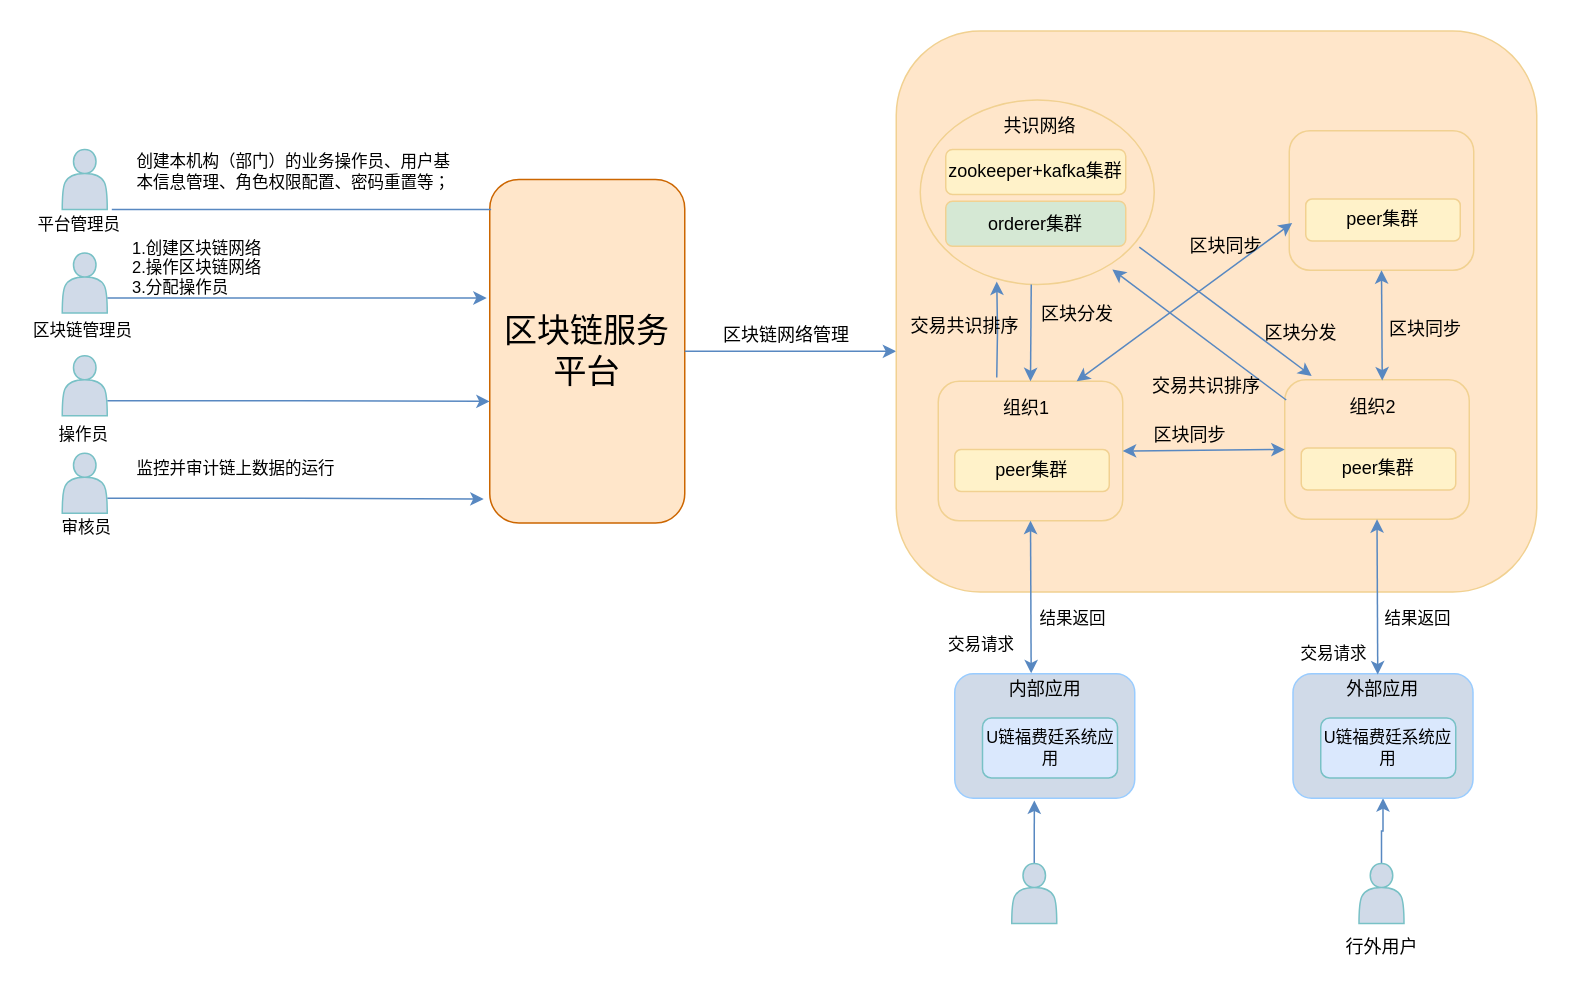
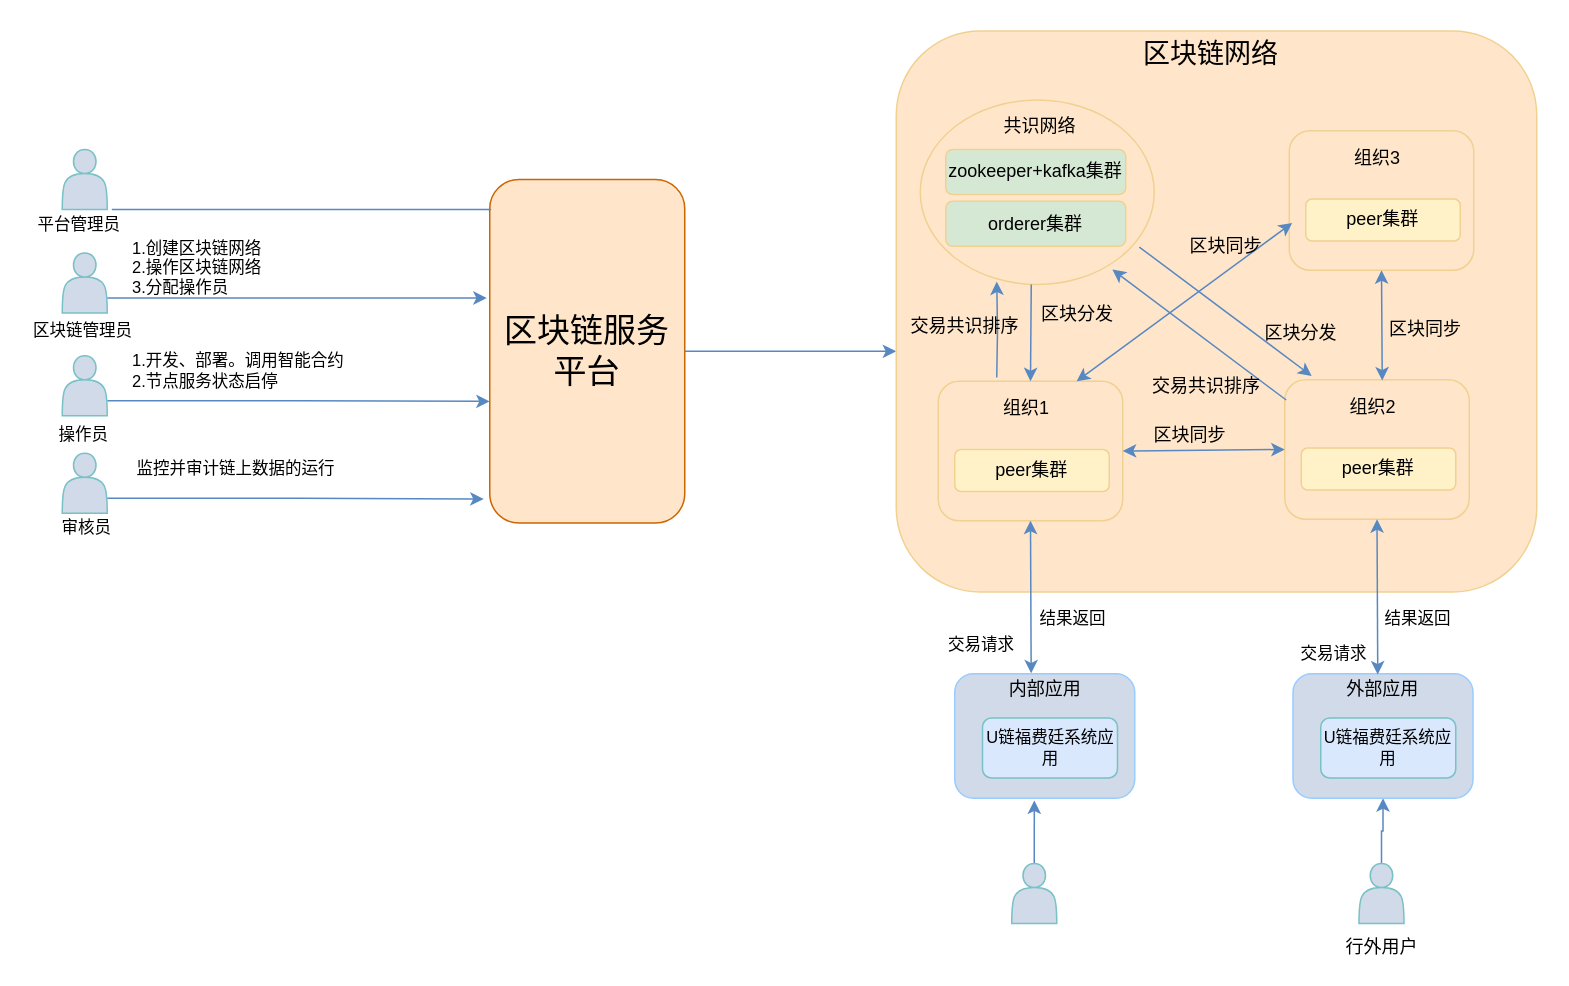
node "区块链网络": added
node "组织3": added
node "创建本机构（部门）的业务操作员、用户基本信息管理、角色权限配置、密码重置等；": removed
node "zookeeper+kafka集群": fillcolor #fff2c9 -> #d5e8d4
node "区块链网络管理": removed
node "1.开发、部署。调用智能合约 2.节点服务状态启停": added
